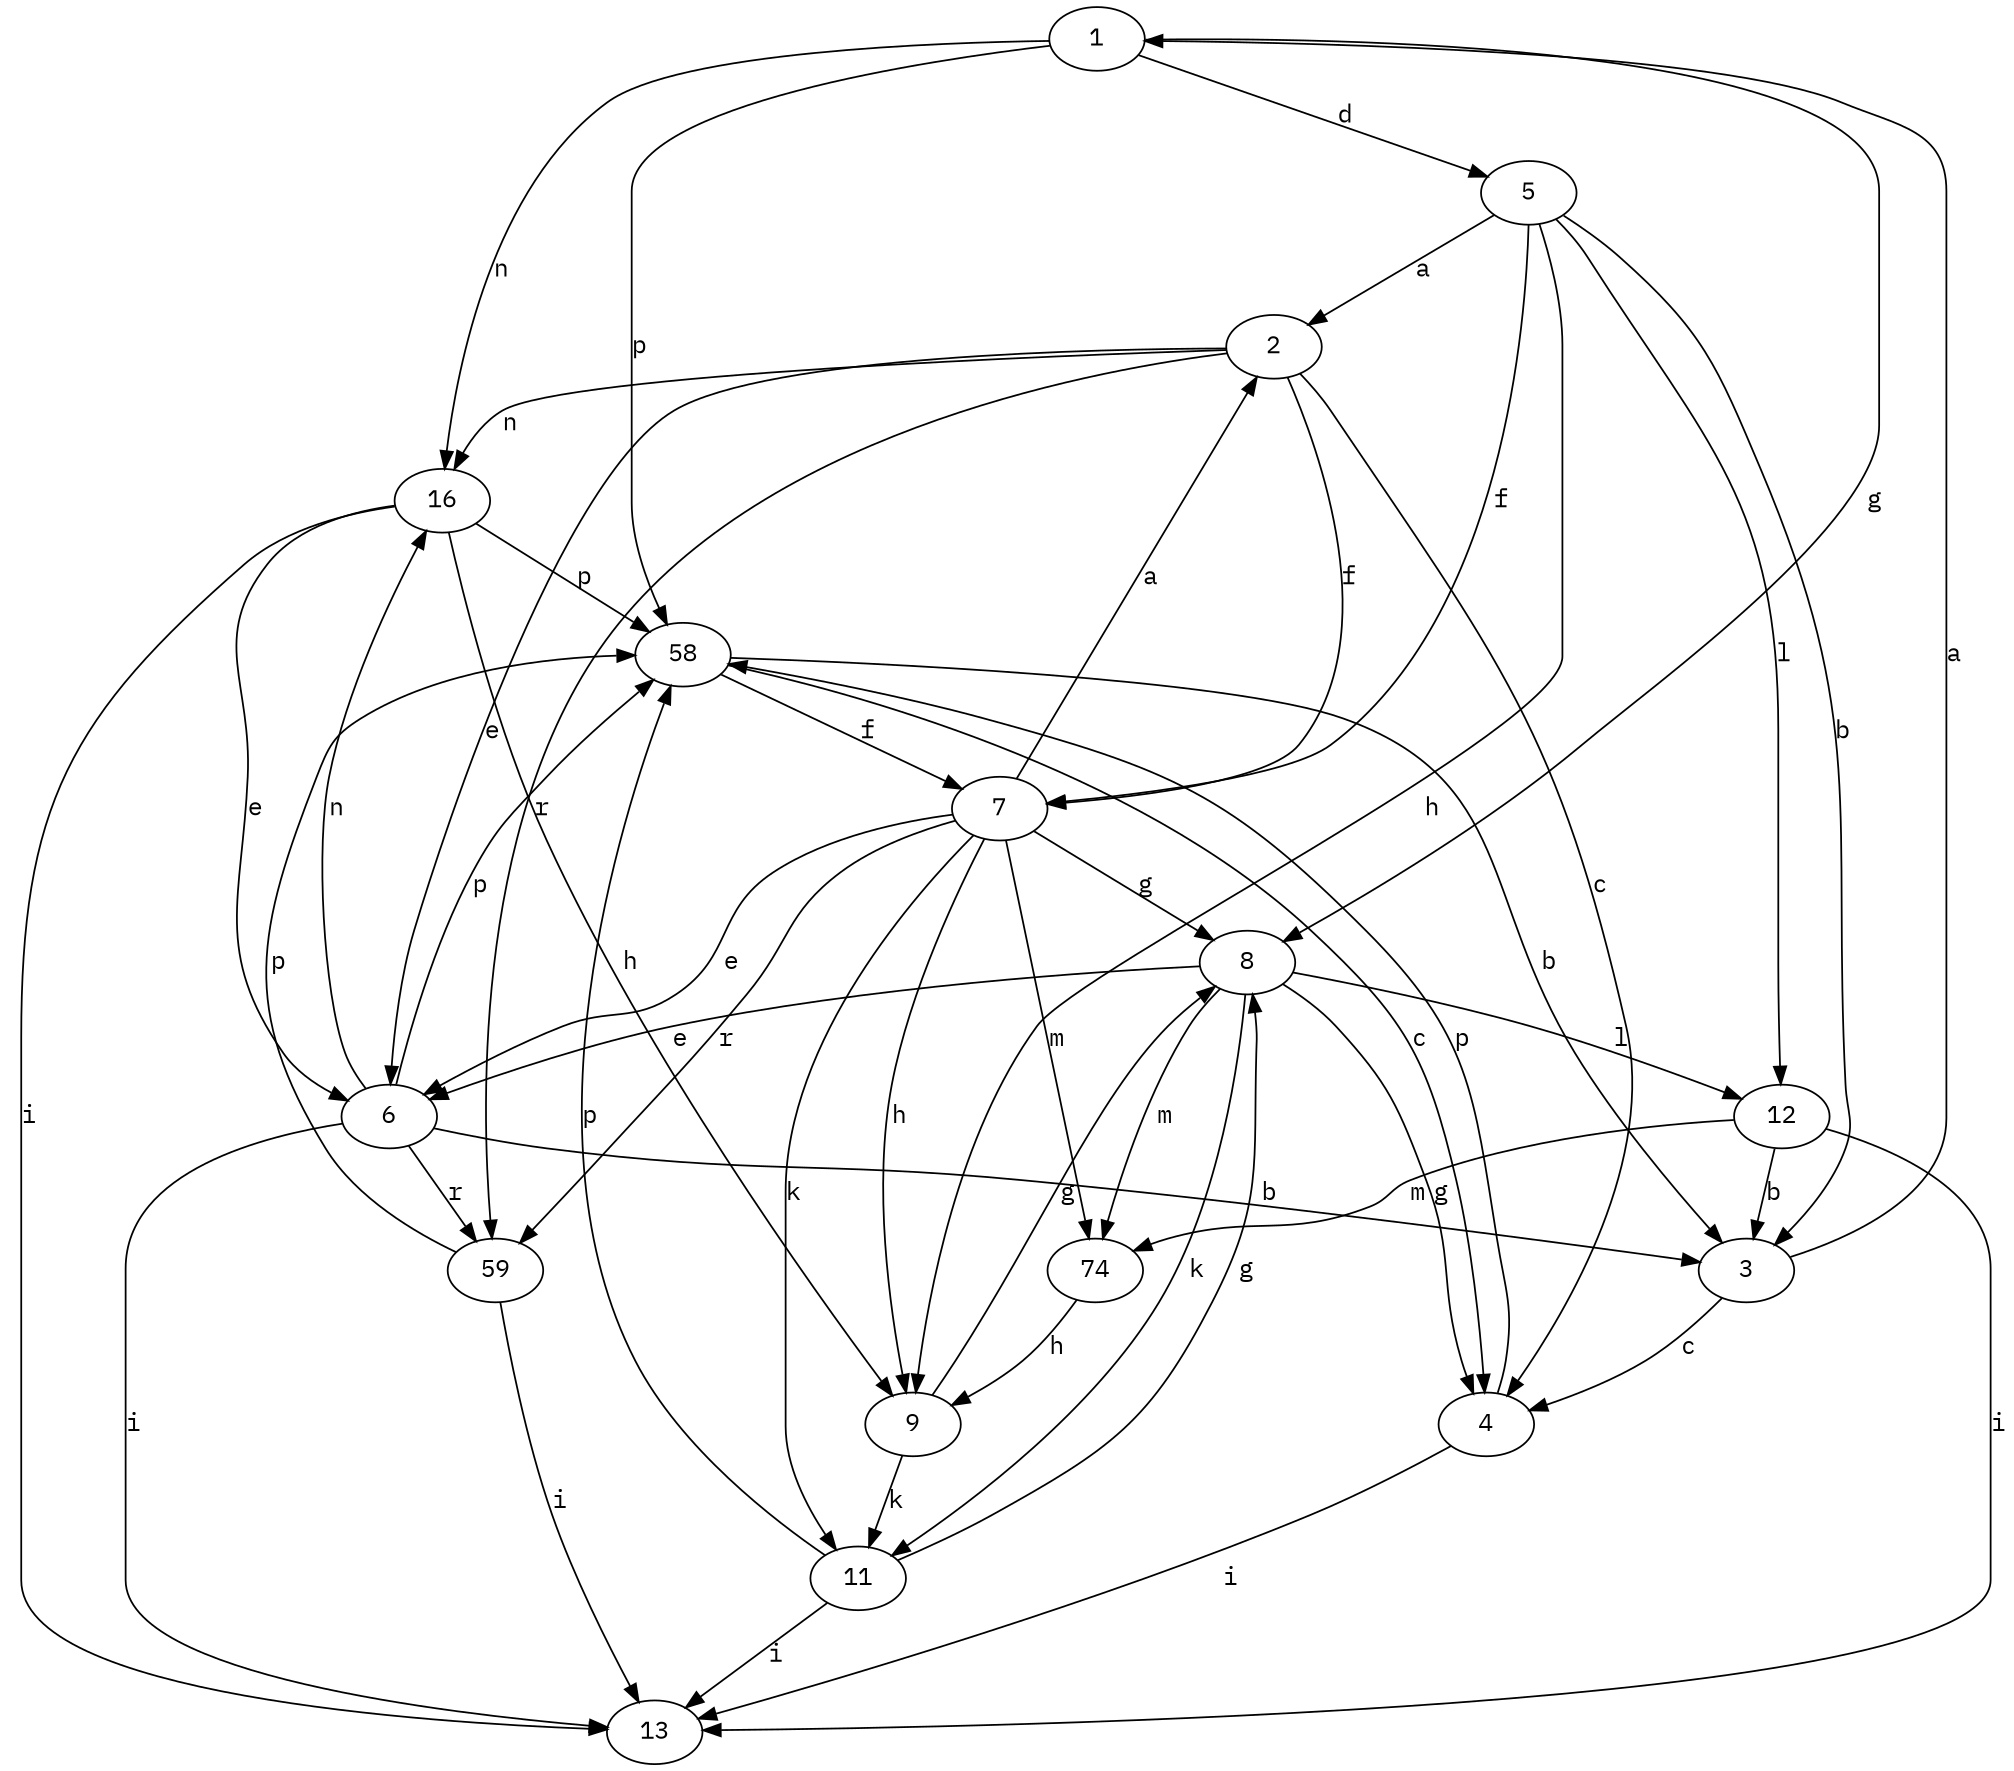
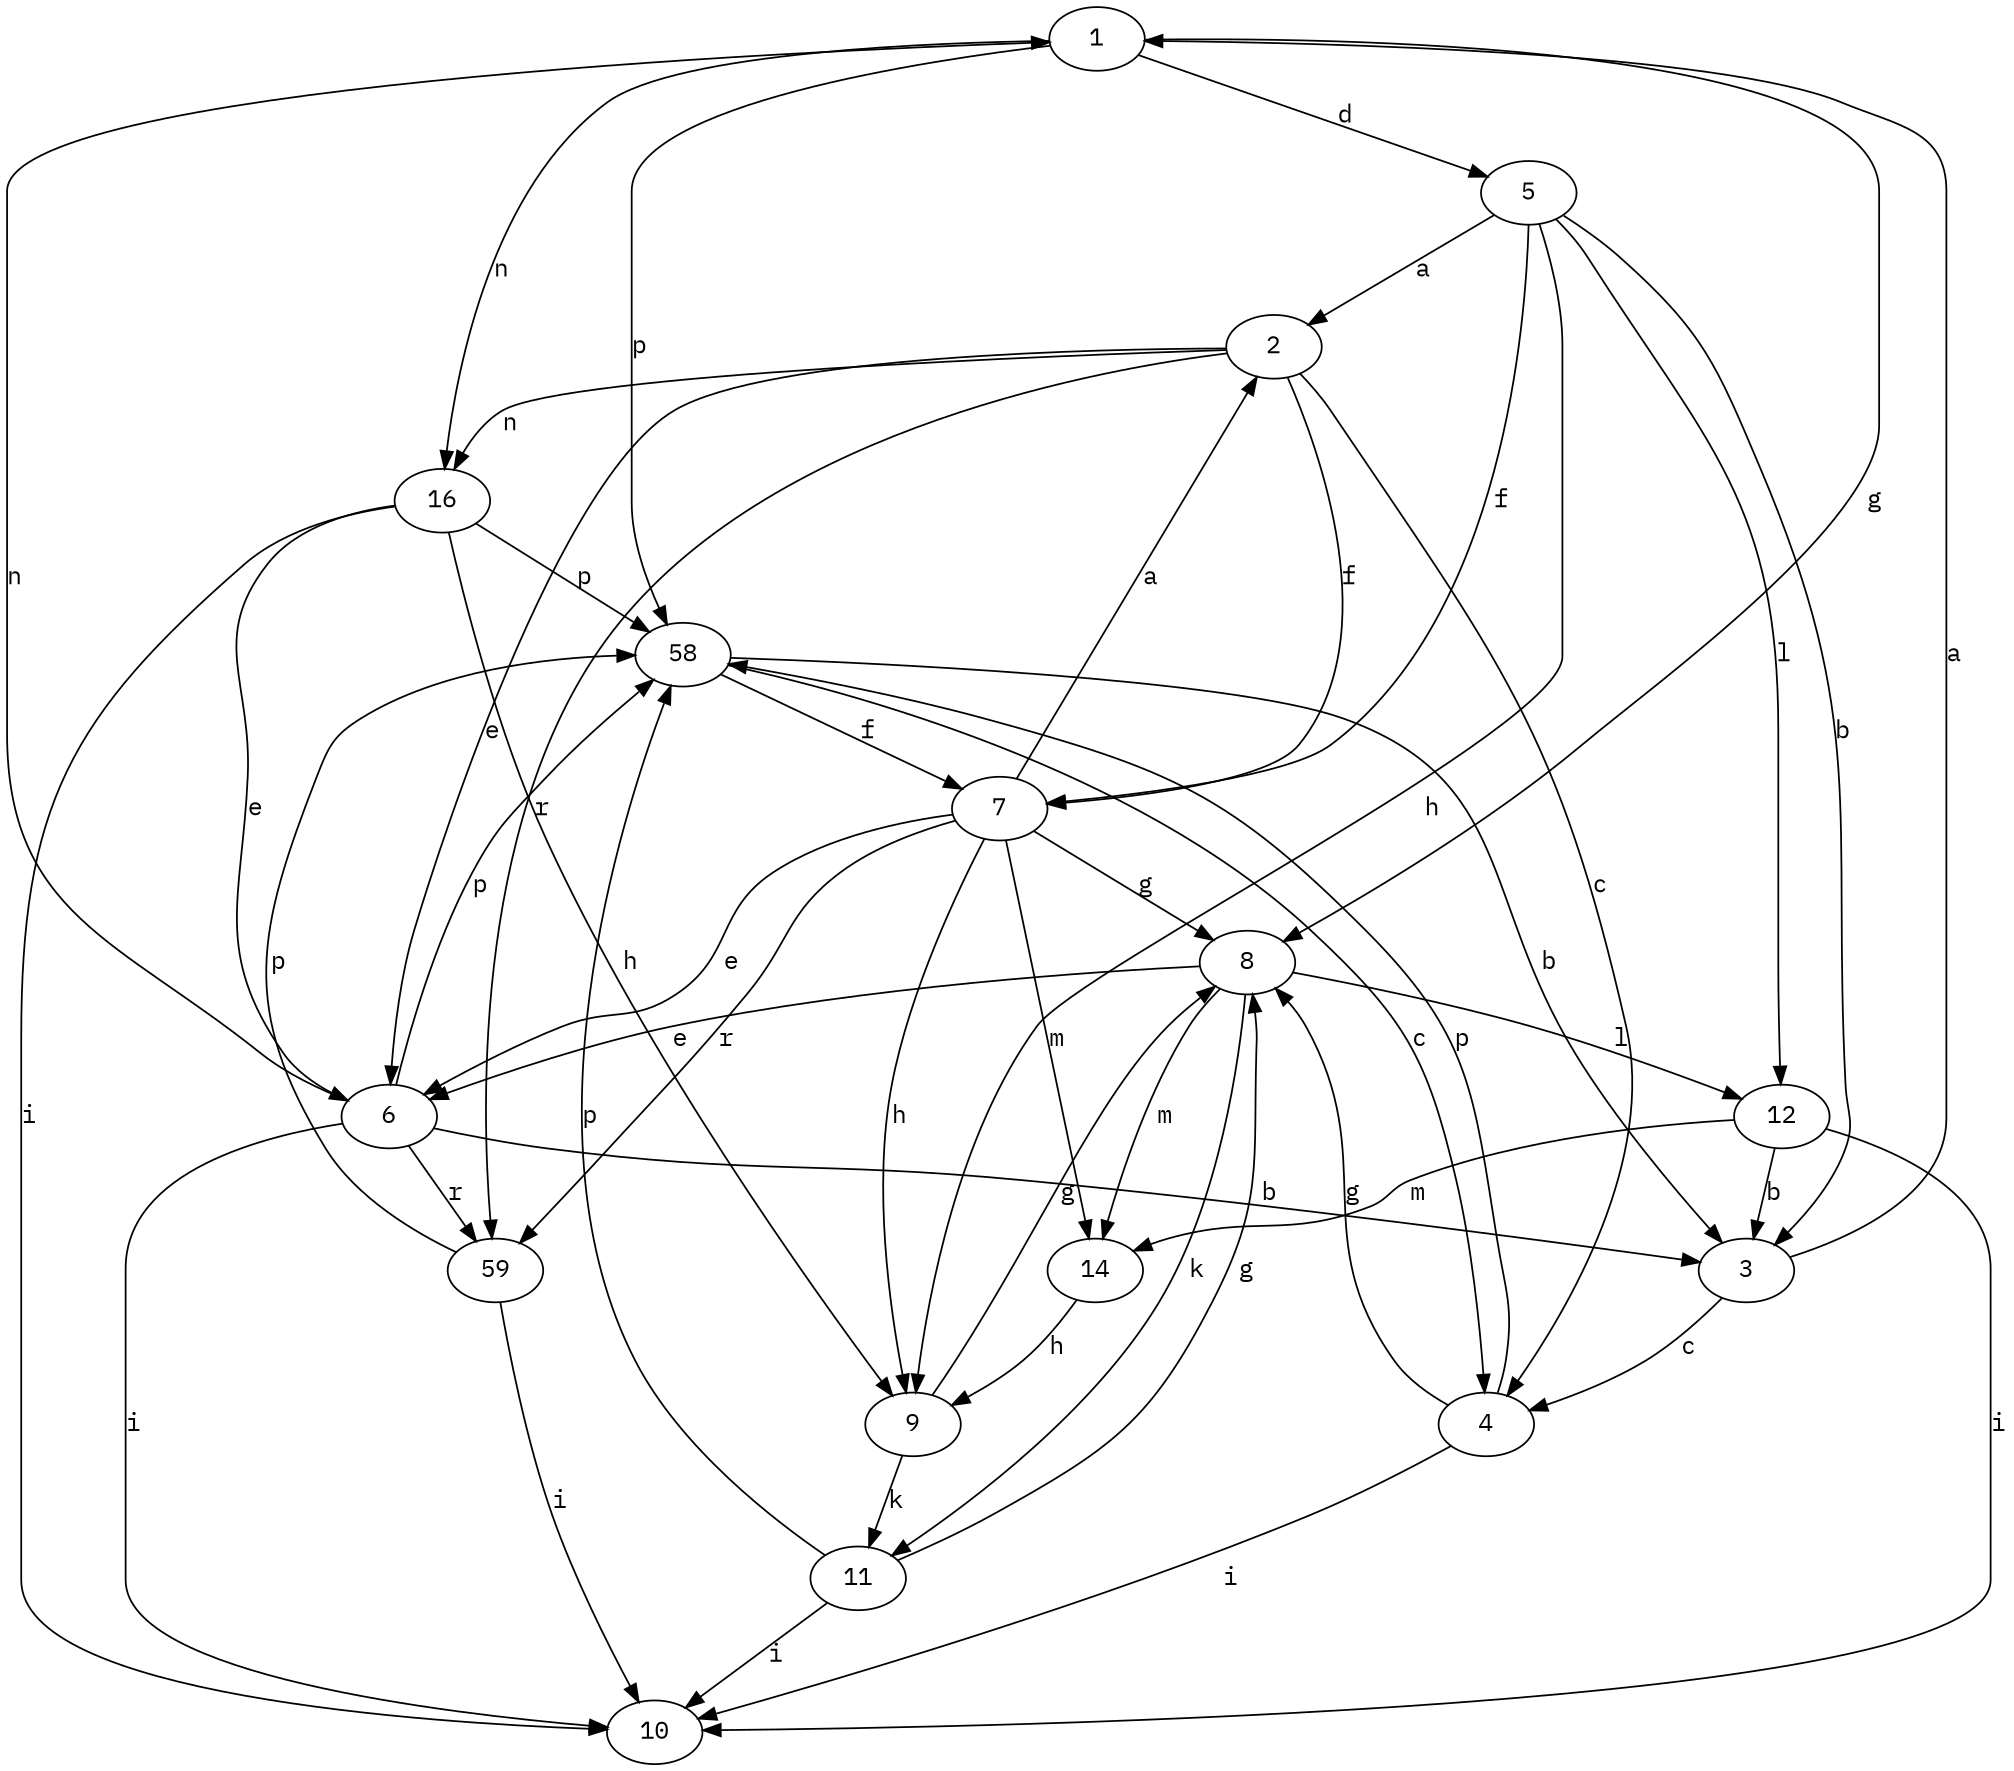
edge "6" -> "16": now "6" -> "1"
edge "7" -> "11": removed, label "k"
edge "8" -> "4": reversed
node "74": label "74" -> "14"
node "13": label "13" -> "10"
